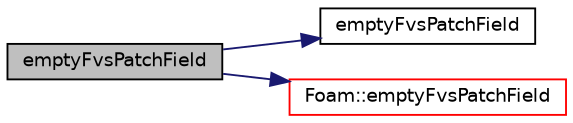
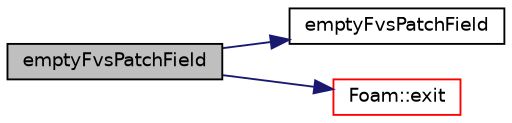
node "Foam::emptyFvsPatchField": label "Foam::emptyFvsPatchField" -> "Foam::exit"
